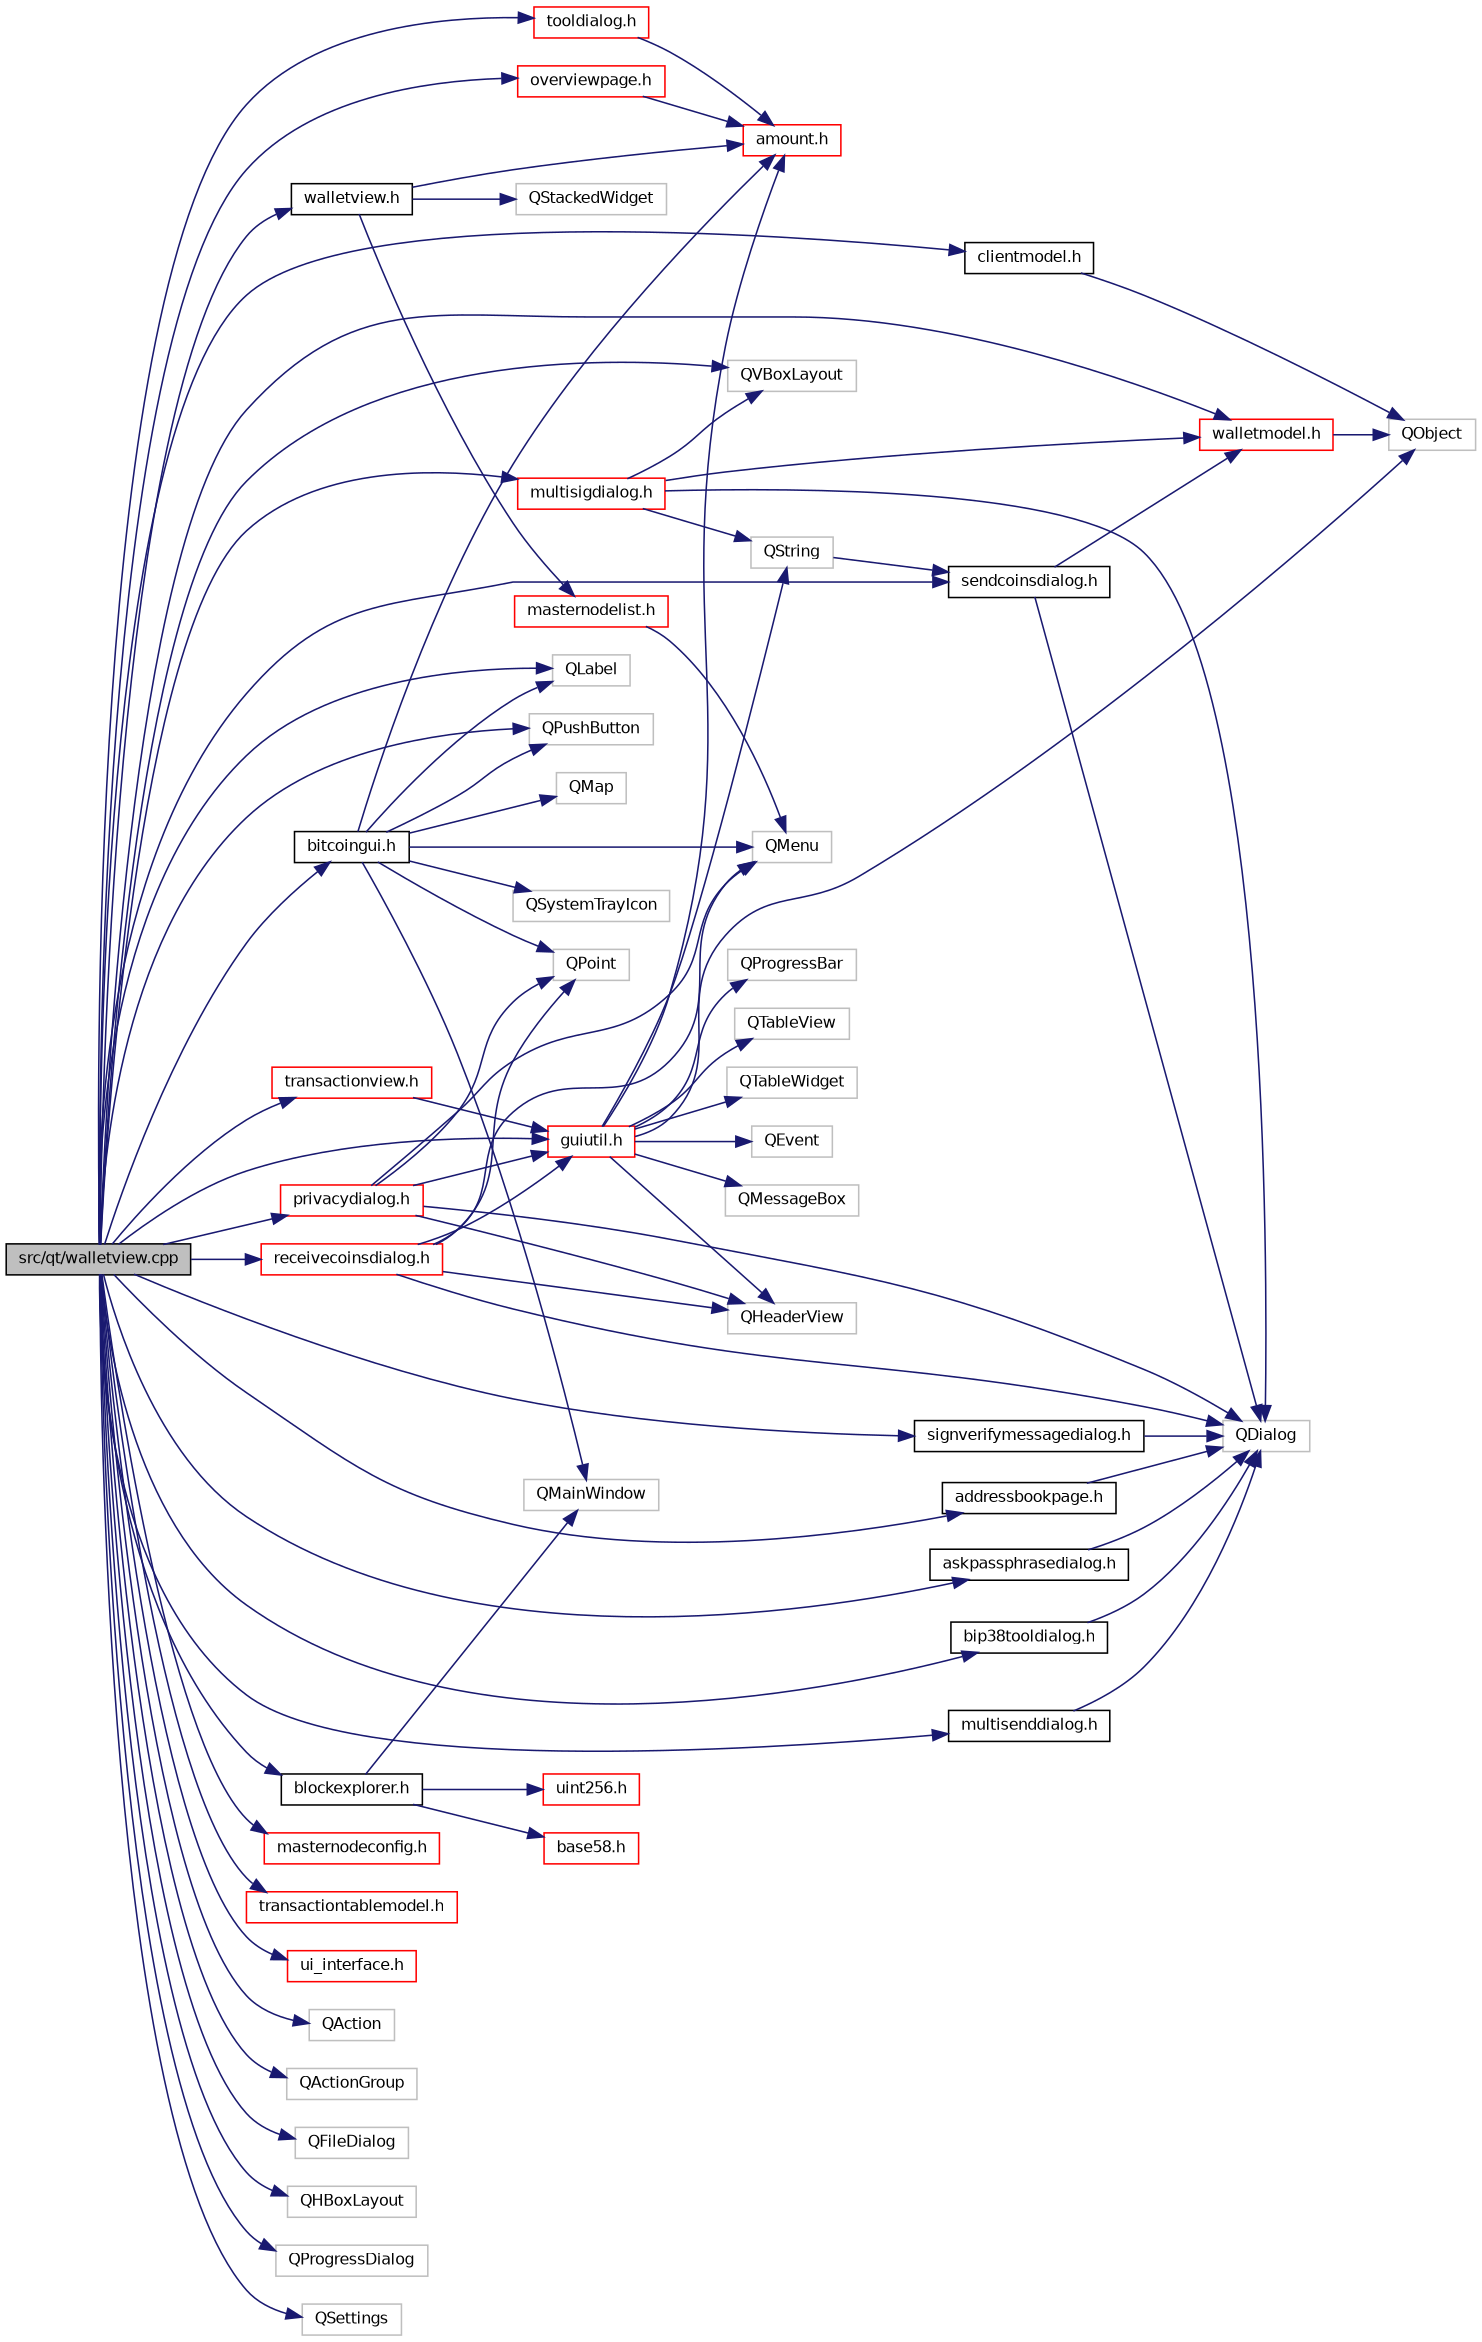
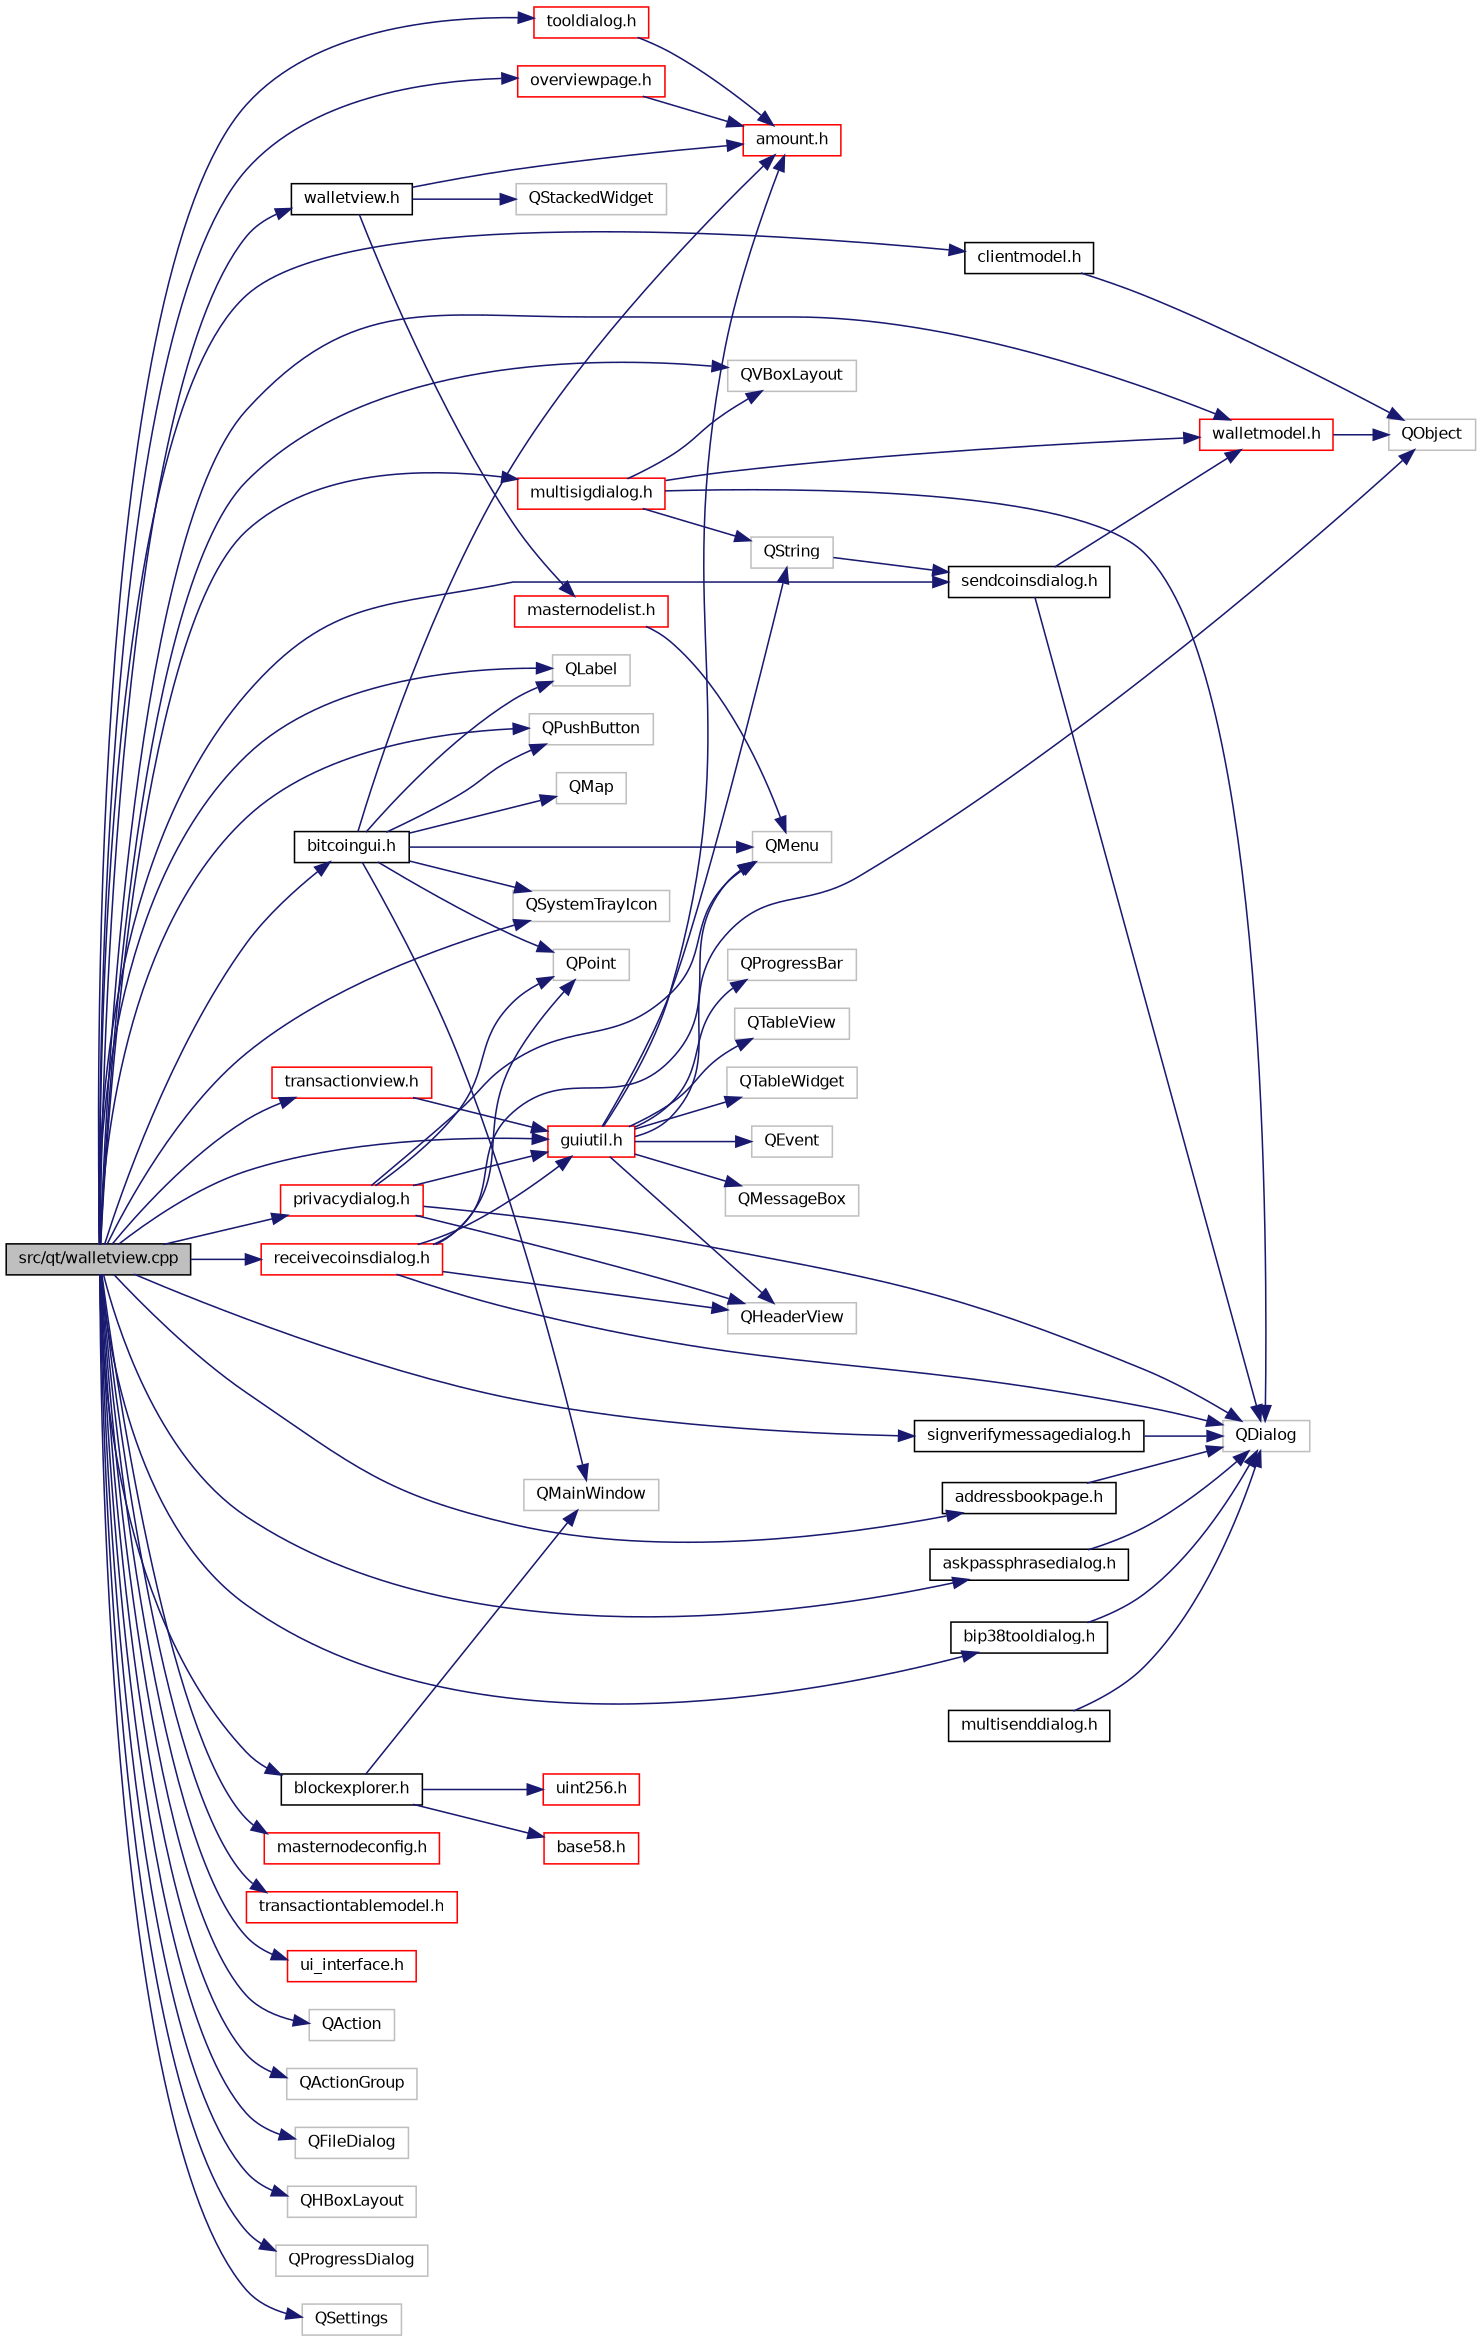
edge "src/qt/walletview.cpp" -> "multisenddialog.h": now "src/qt/walletview.cpp" -> "QSystemTrayIcon"
